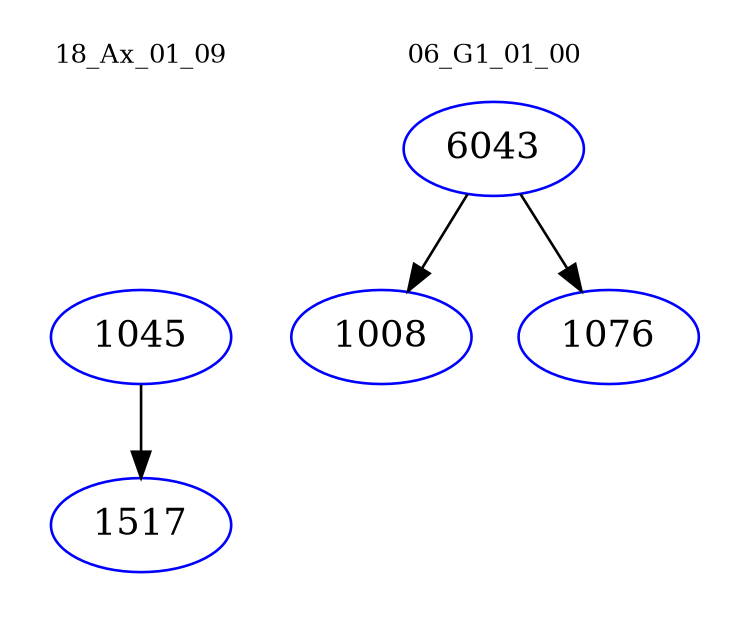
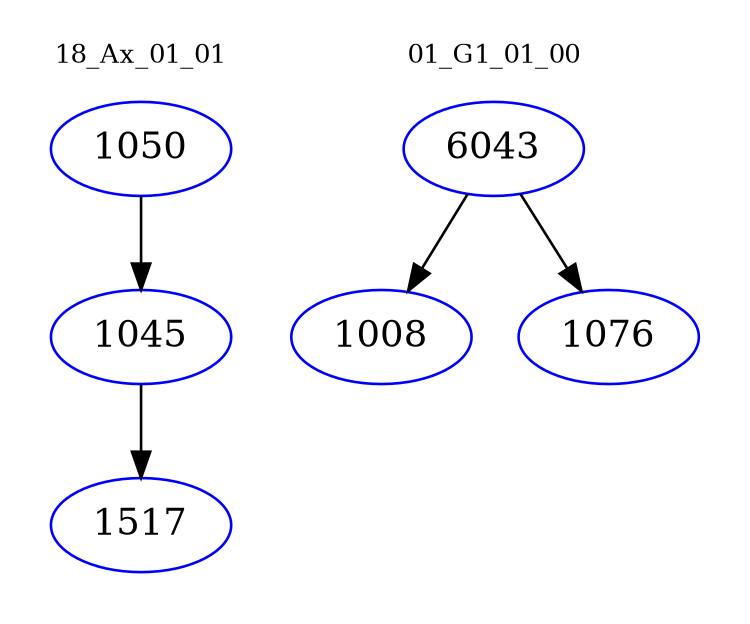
cluster "18_Ax_01_09": label "18_Ax_01_09" -> "18_Ax_01_01"
cluster "06_G1_01_00": label "06_G1_01_00" -> "01_G1_01_00"
node "1050": added
